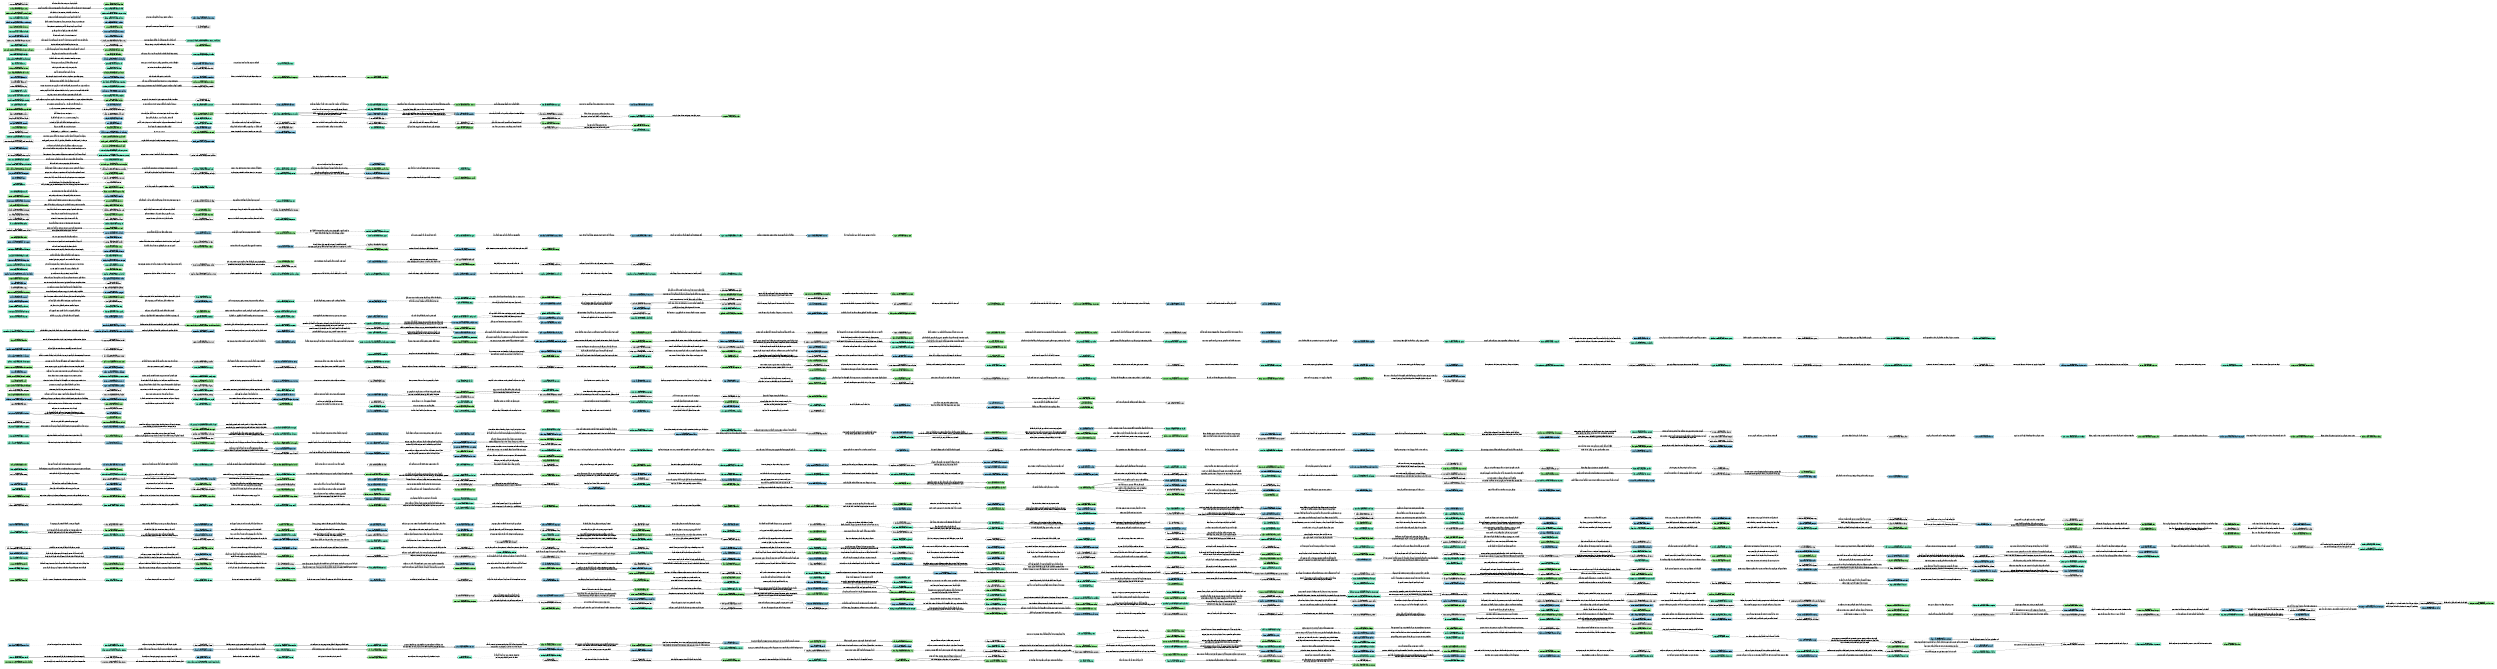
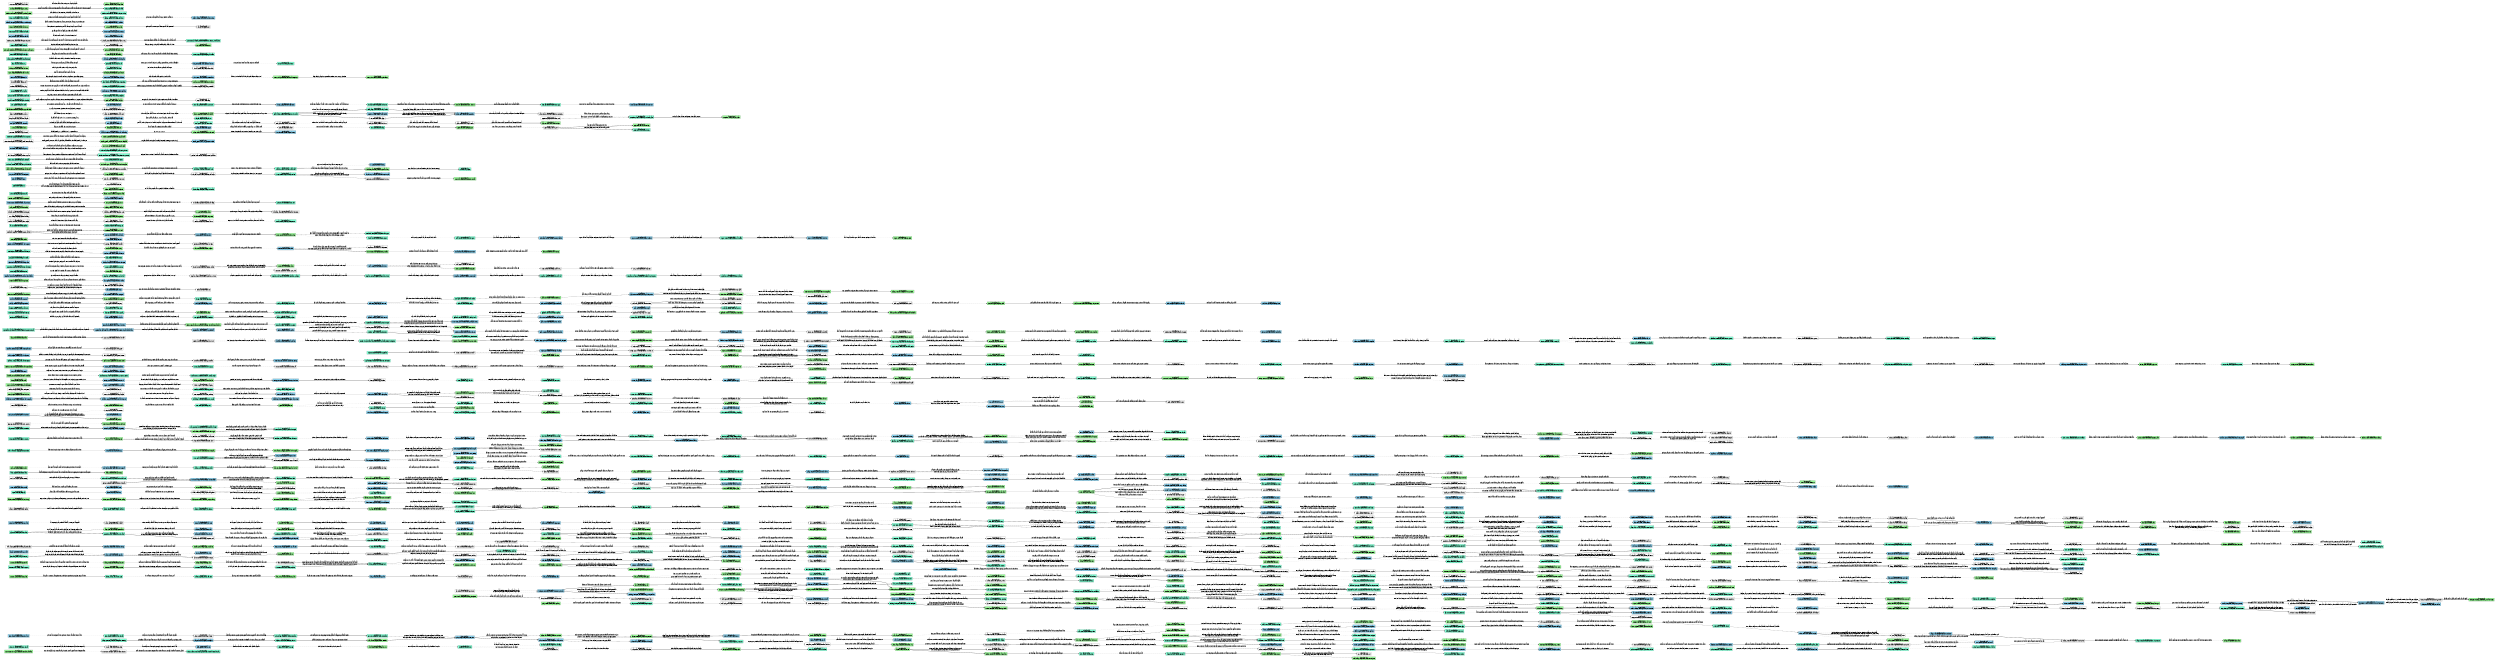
edge "08M 1P 31T 126.6 care, health, hospital, condition, surgery" -> "09M 0P 23T 146.5 care, medical, health, hospital, doctor": added, label "Yonhap News, Ph.D., protein, dementia, heart, and the United Kingdom, College, Dean"
